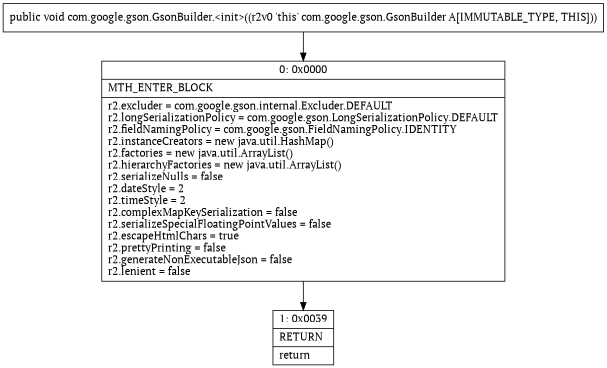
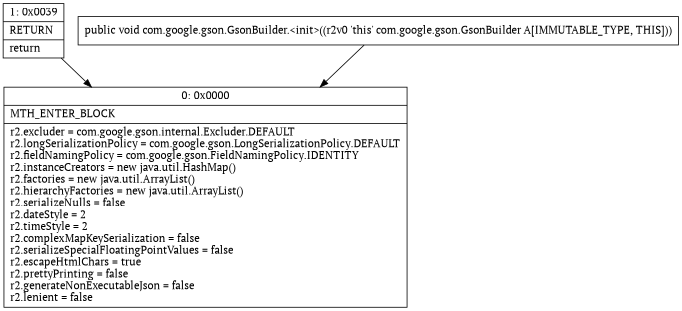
edge "0: 0x0000" -> "1: 0x0039": reversed
